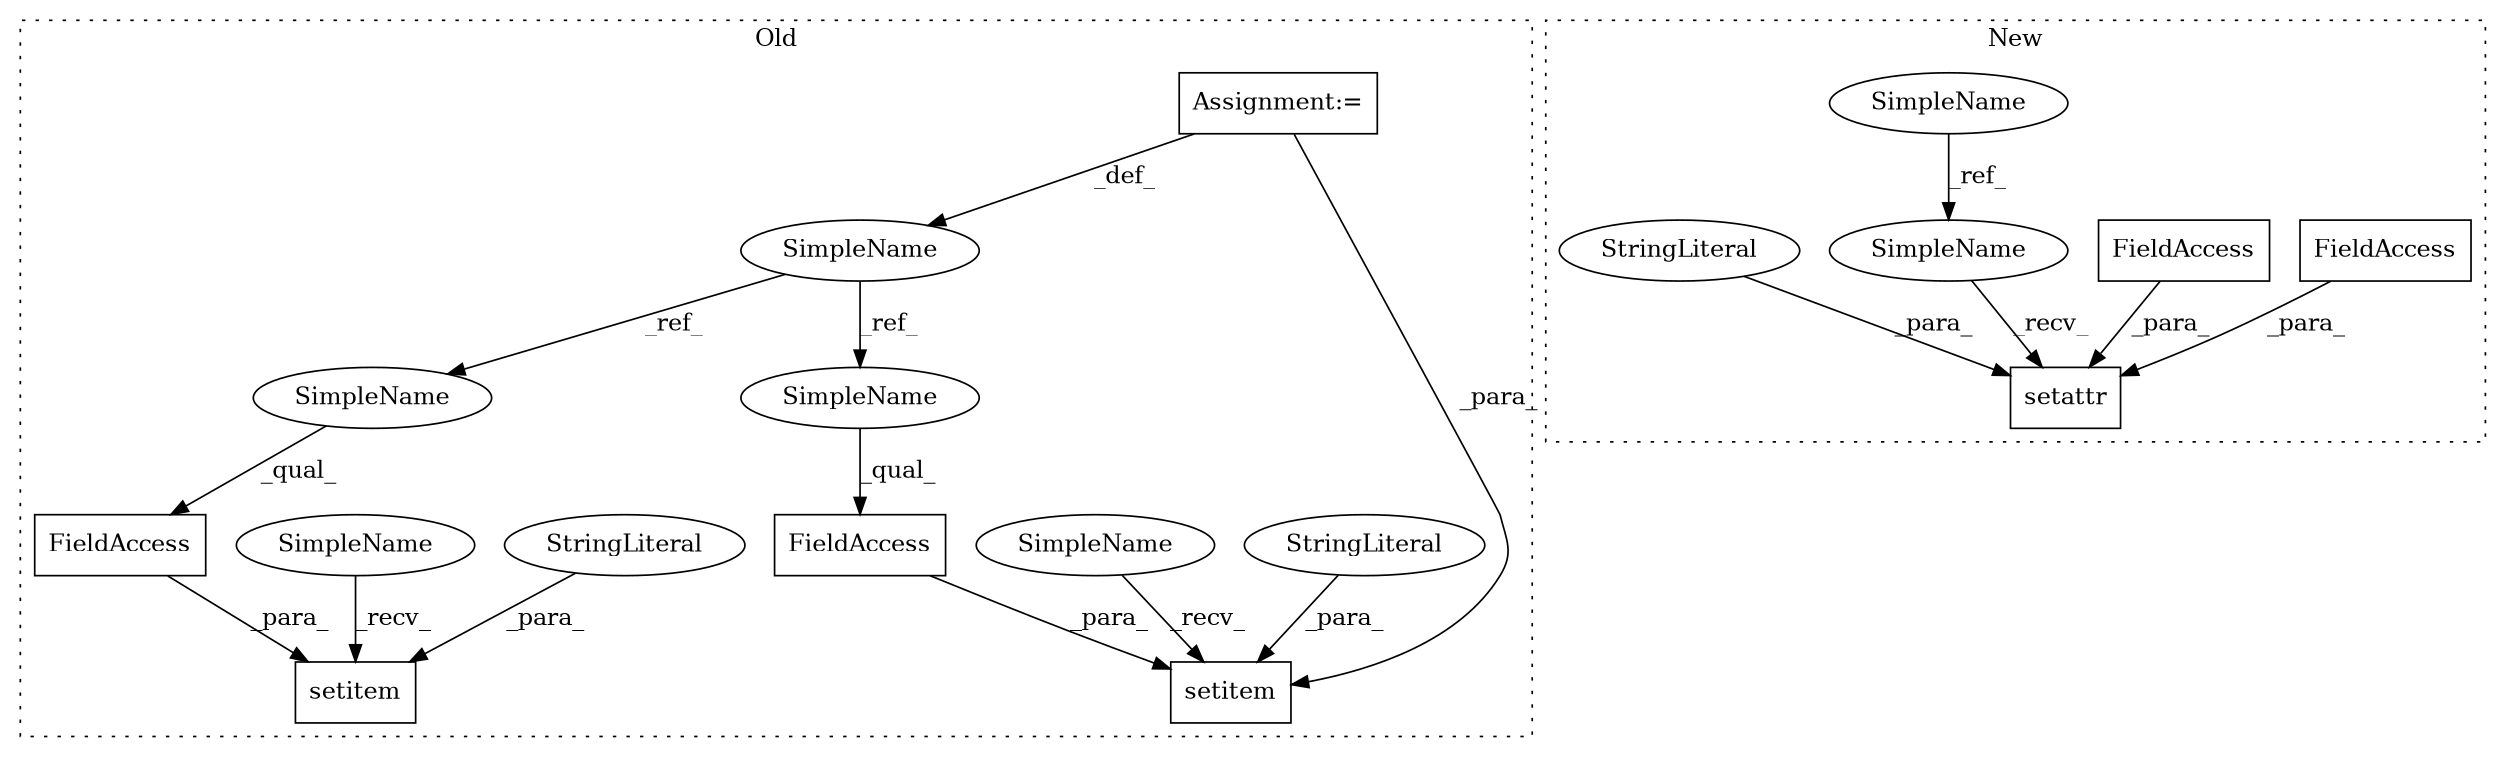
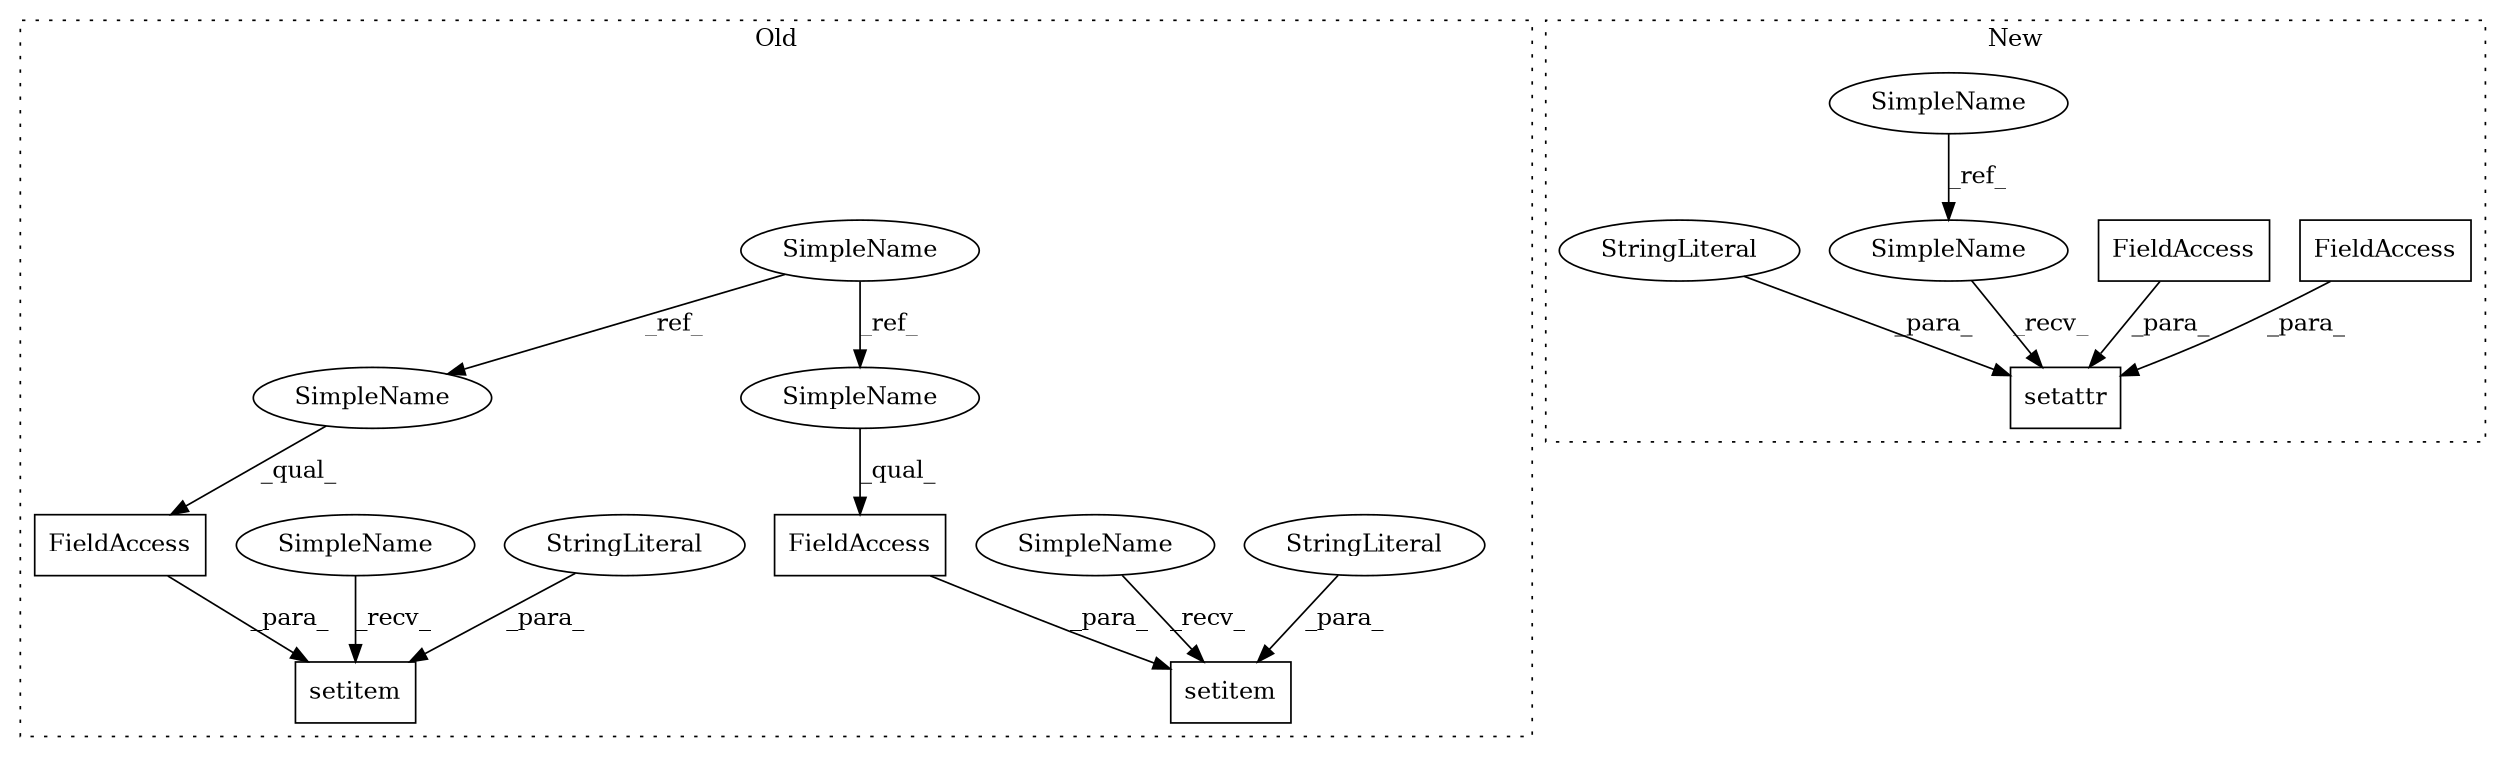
node "Assignment:=": removed
